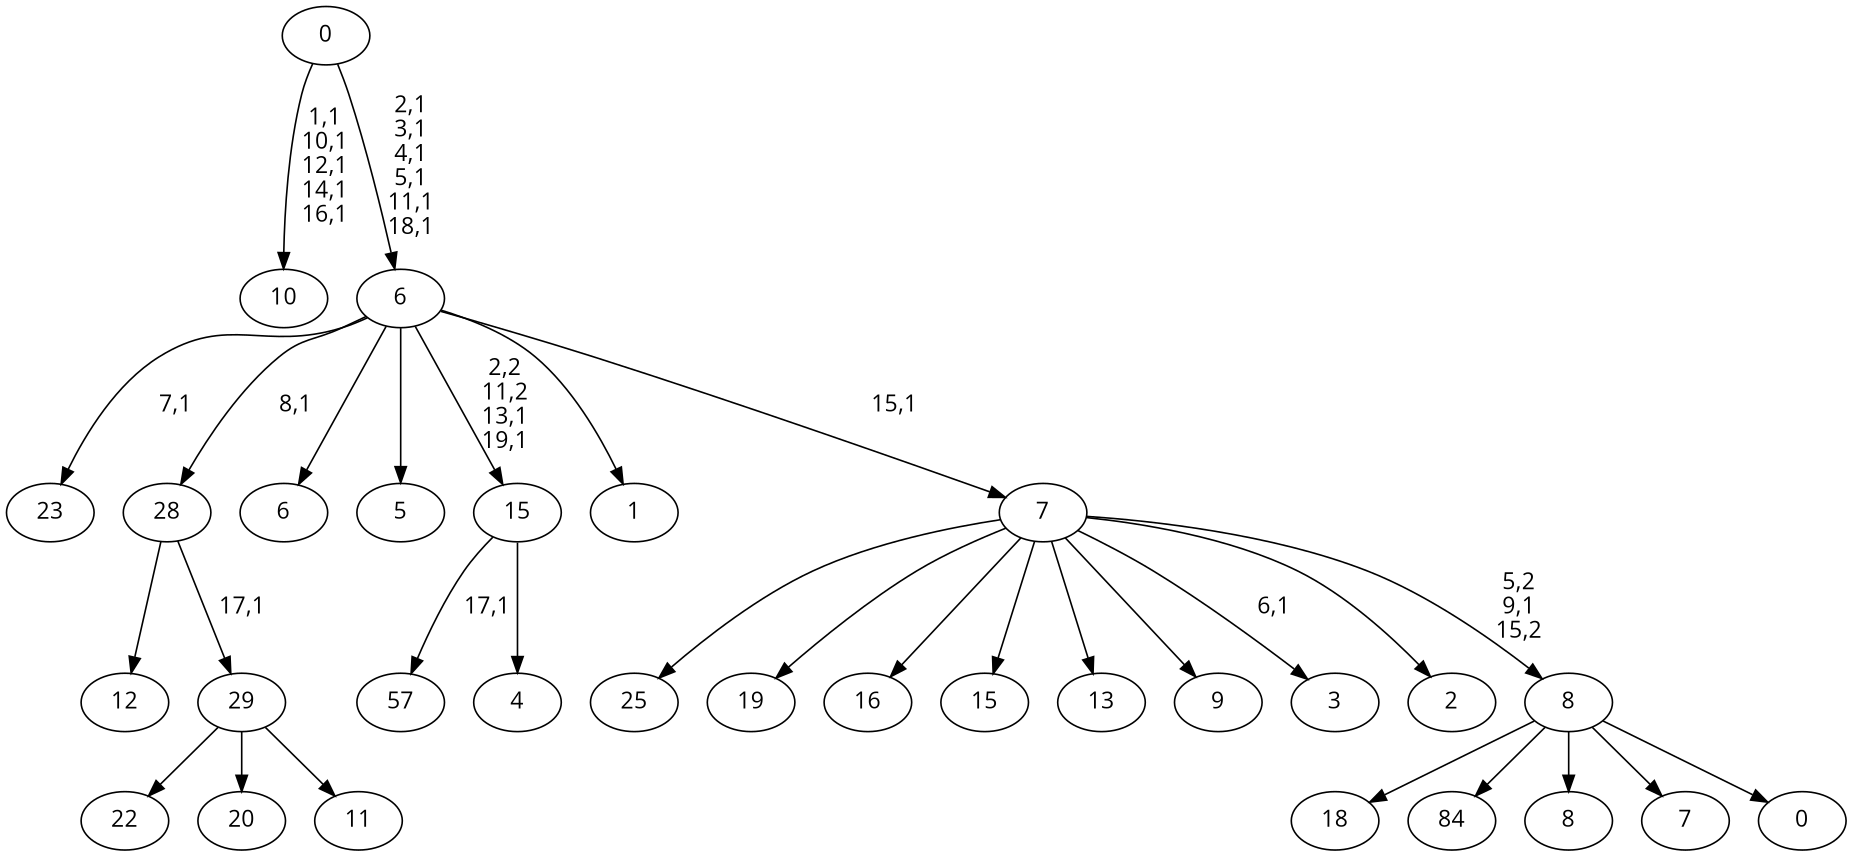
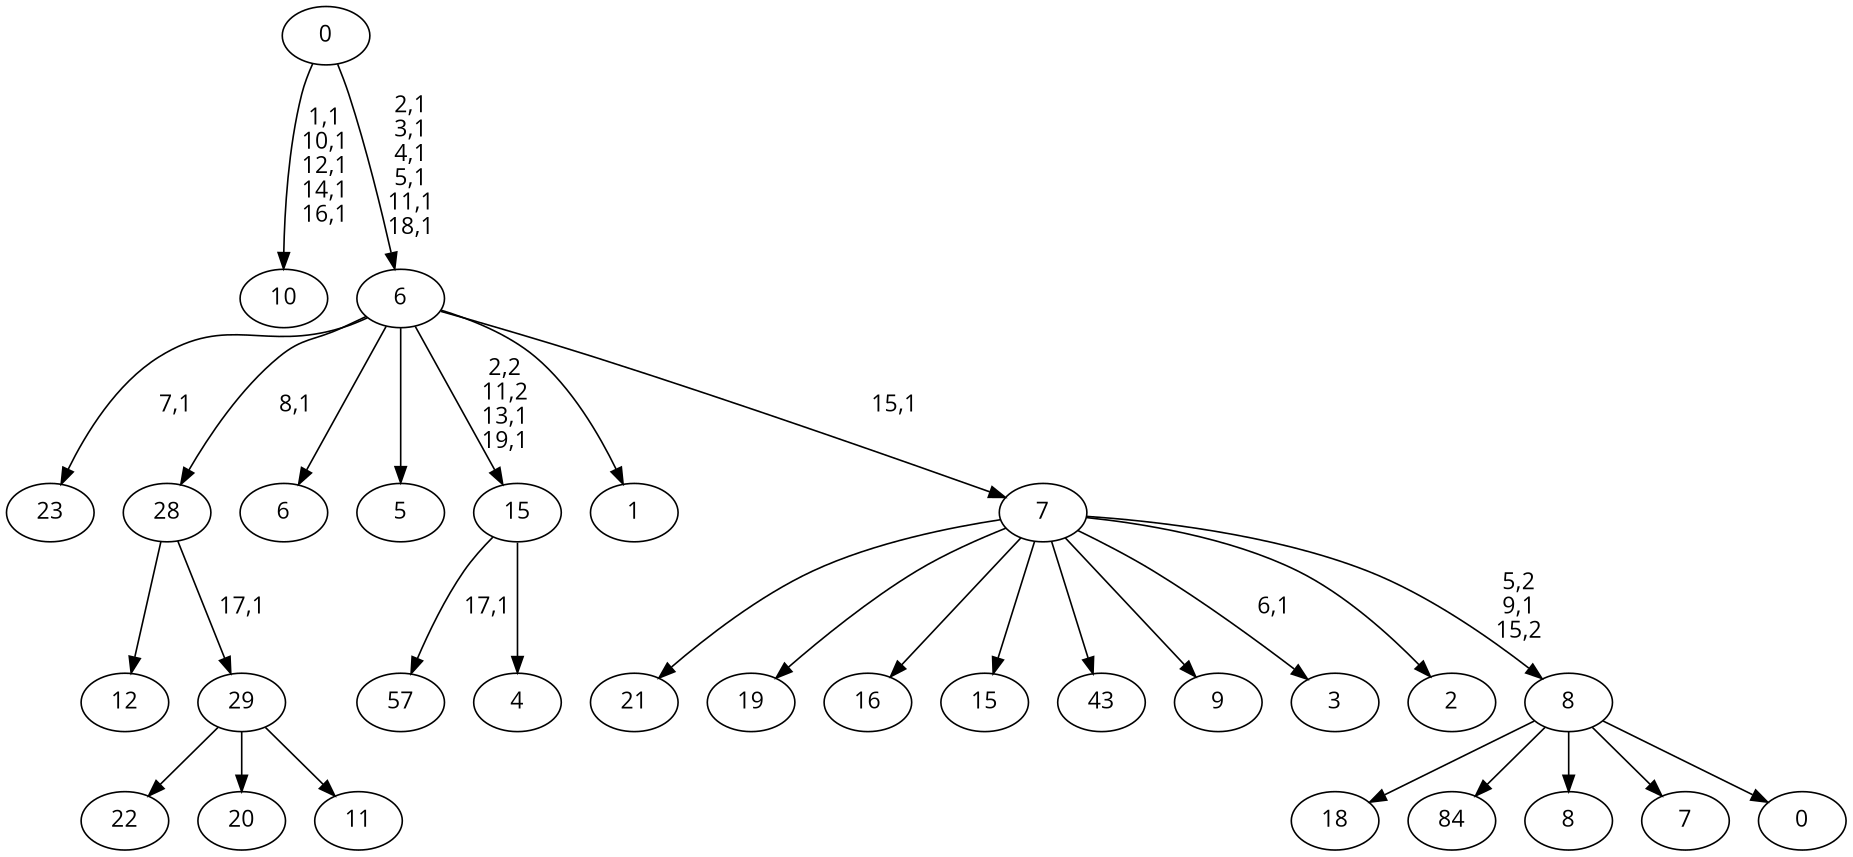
node "25": label "25" -> "21"
node "13": label "13" -> "43"
